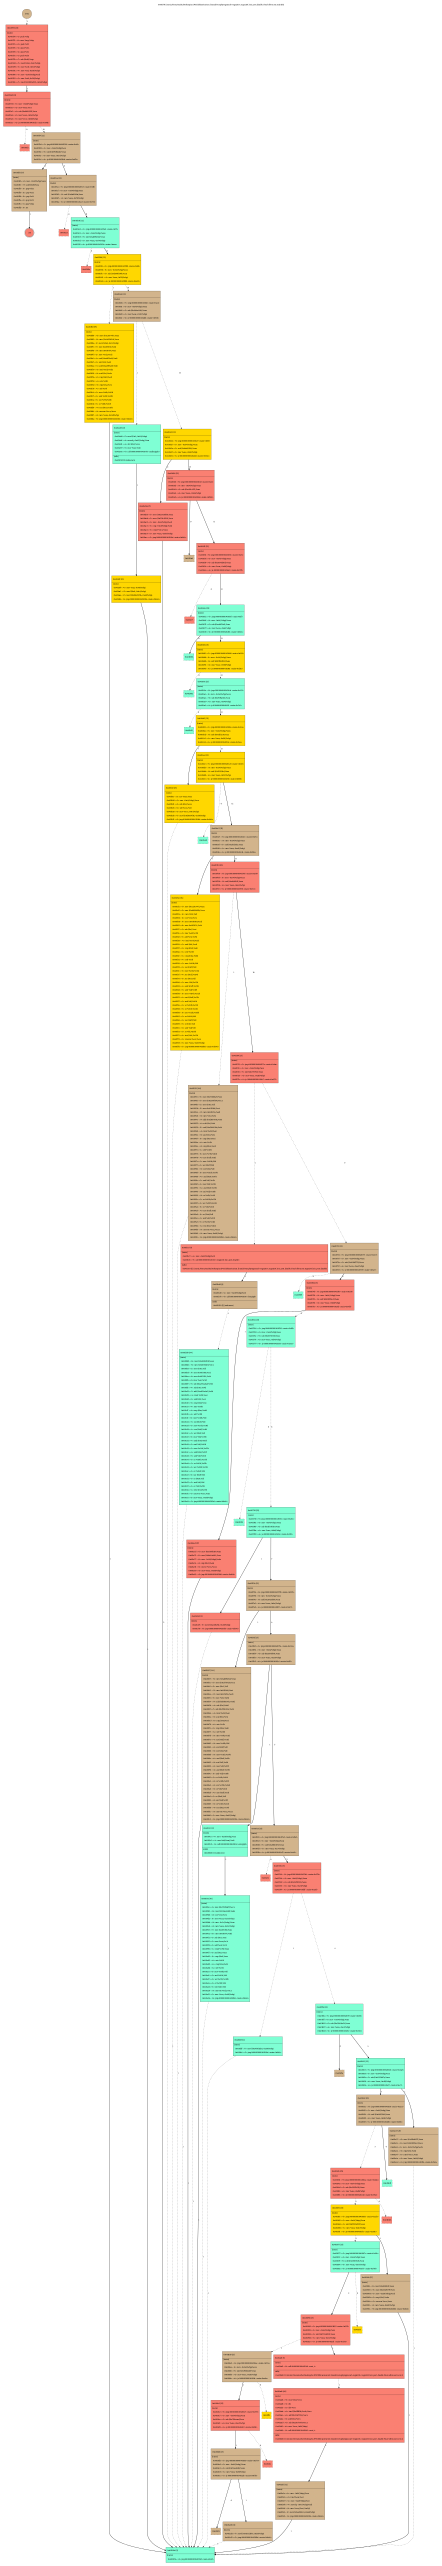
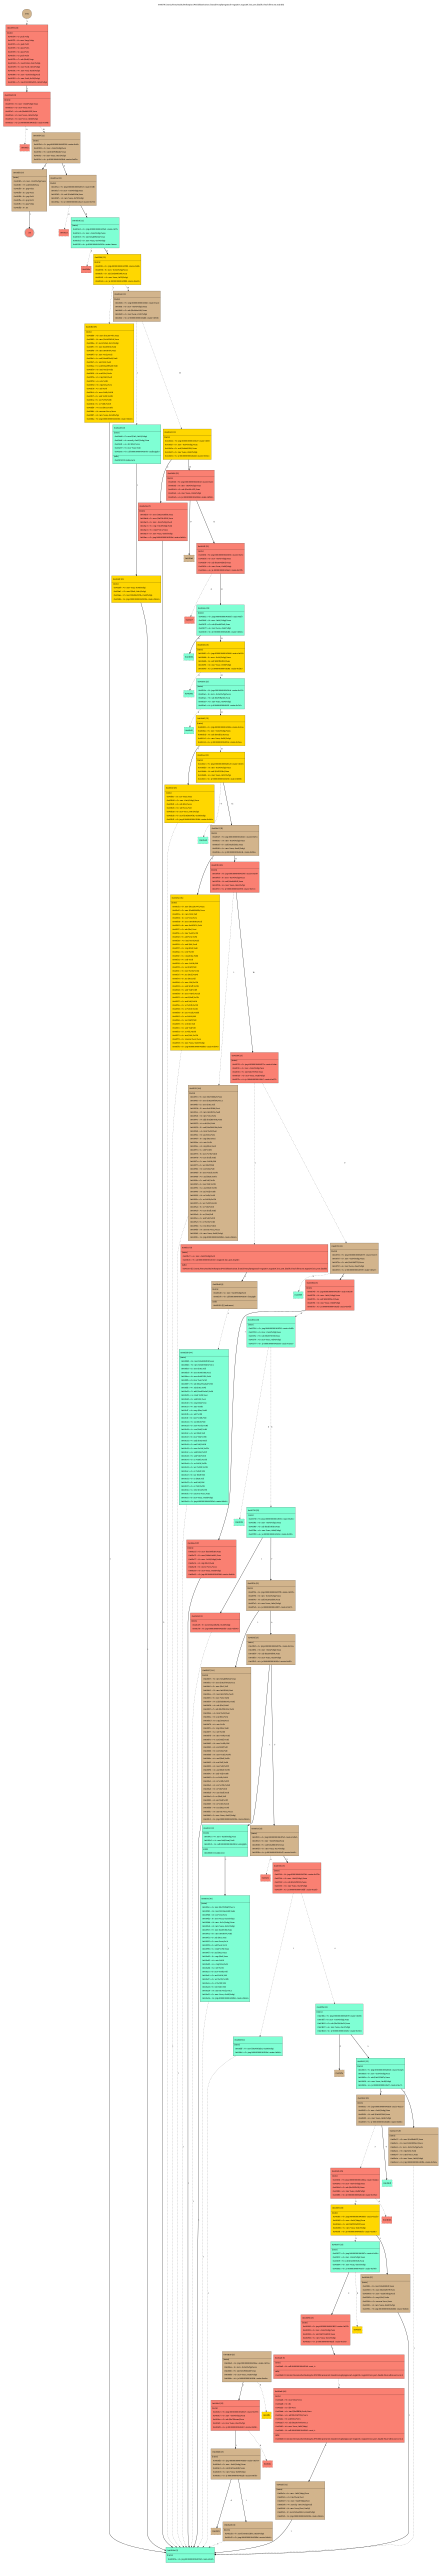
edge "0x401890 [25]" -> "0x4018a9 [25]": removed, label "1"
